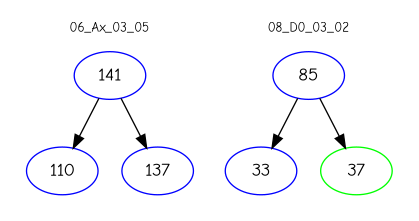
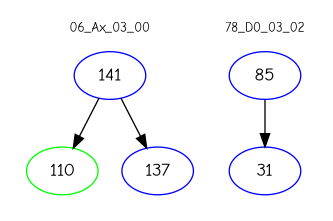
cluster "06_Ax_03_05": label "06_Ax_03_05" -> "06_Ax_03_00"
cluster "08_D0_03_02": label "08_D0_03_02" -> "78_D0_03_02"
node "110": color blue -> green
node "33": label "33" -> "31"
node "37": removed
